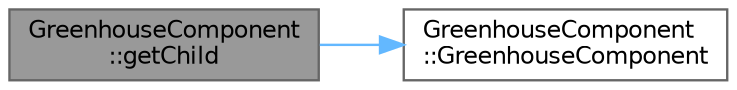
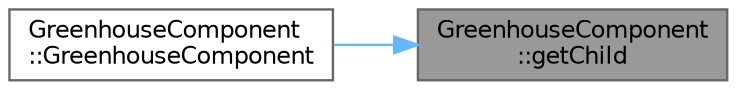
edge "GreenhouseComponent ::getChild" -> "GreenhouseComponent ::GreenhouseComponent": reversed
